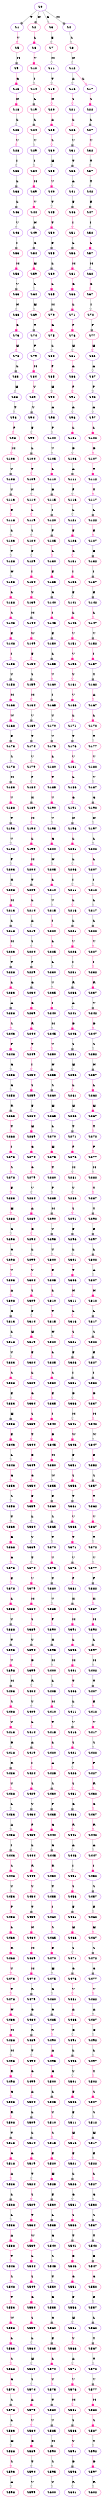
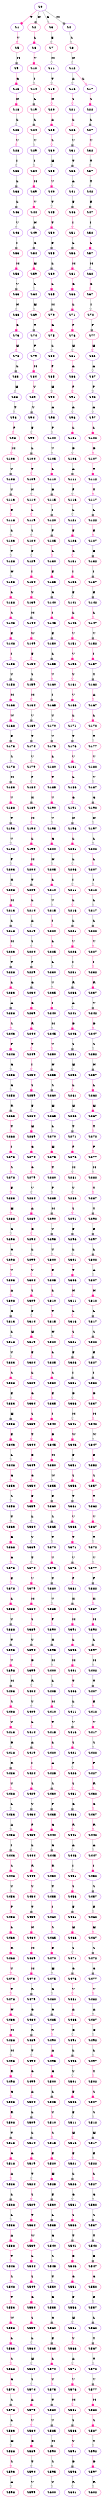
edge "S0" -> "S1": color gray40 -> deeppink
edge "S352" -> "S357": color gray40 -> deeppink
